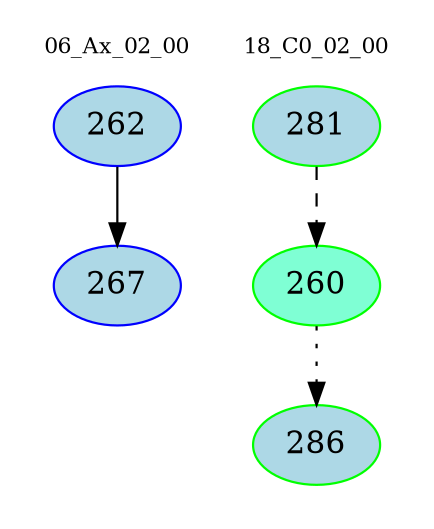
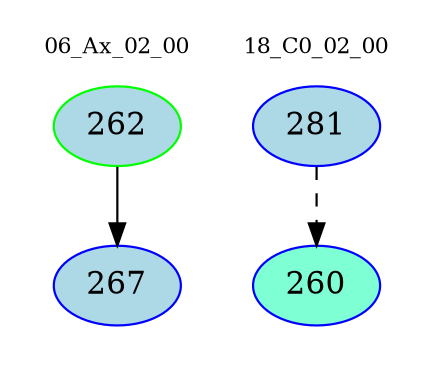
node "262": color blue -> green
node "281": color green -> blue
node "260": color green -> blue
node "286": removed
